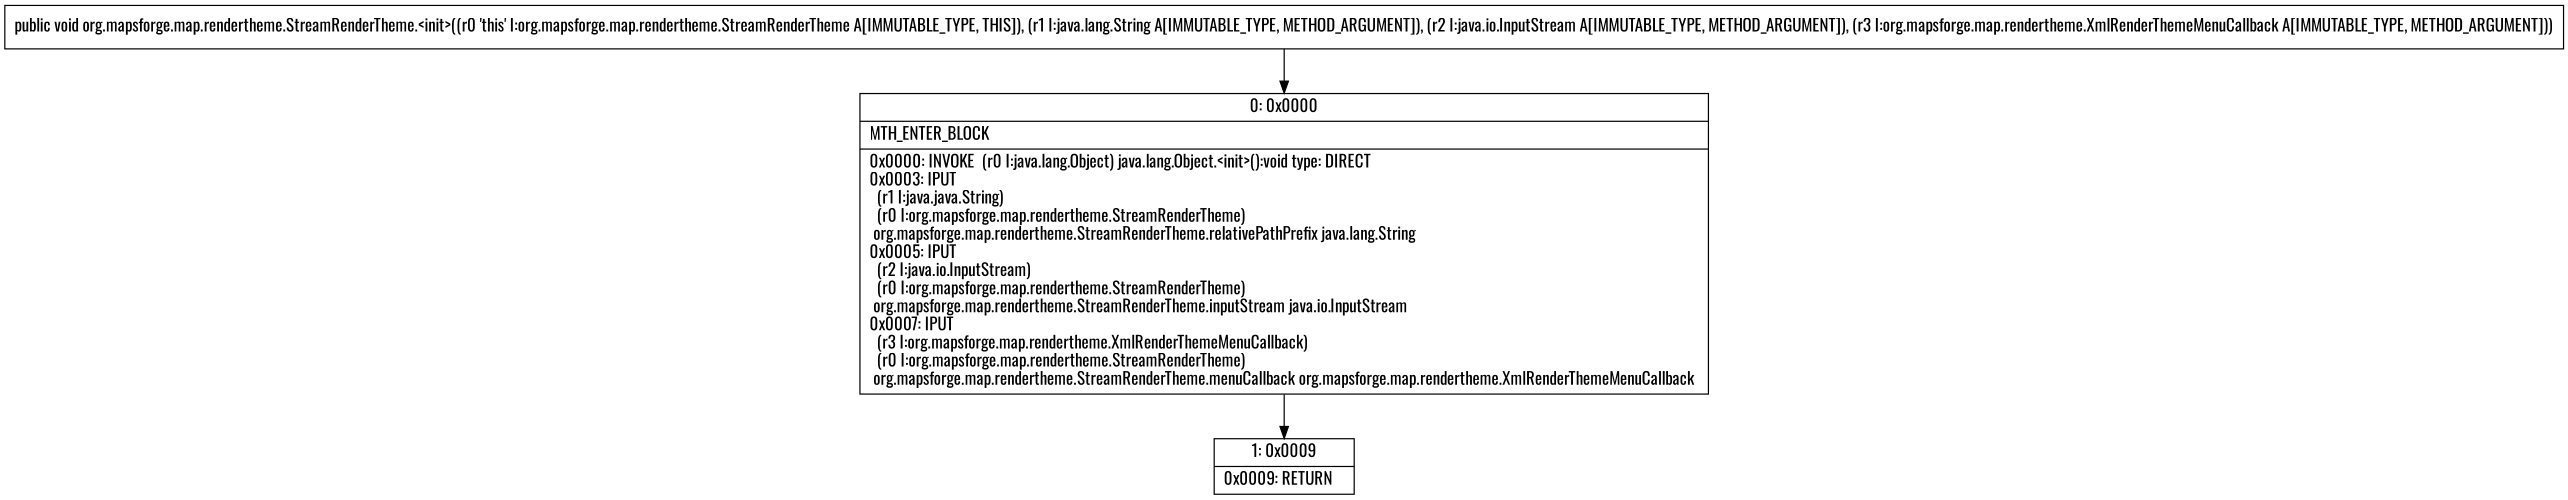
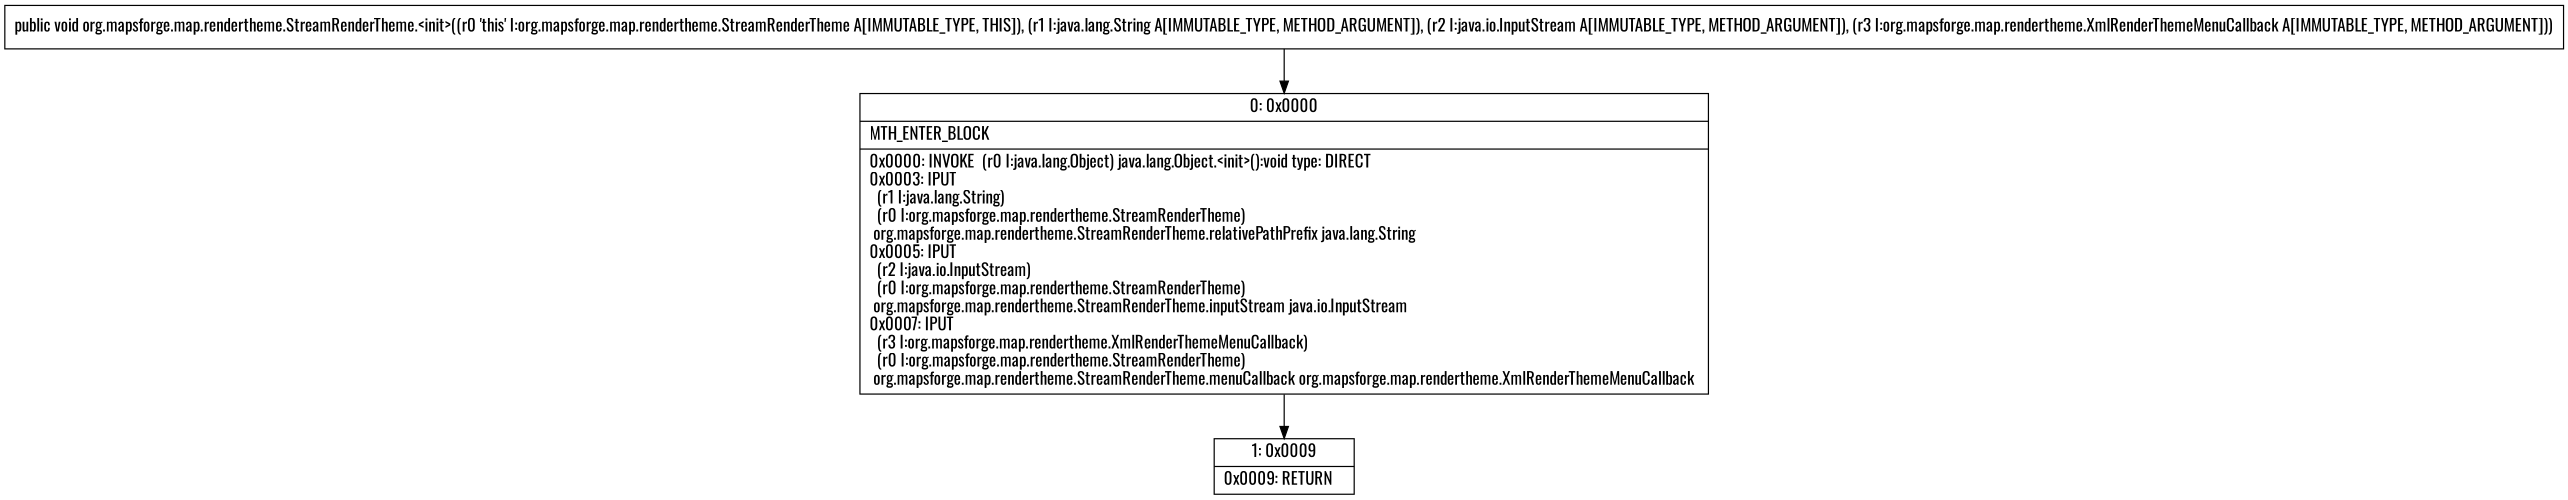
node "0: 0x0000": text "(r1 I:java.java.String)" -> "(r1 I:java.lang.String)"
